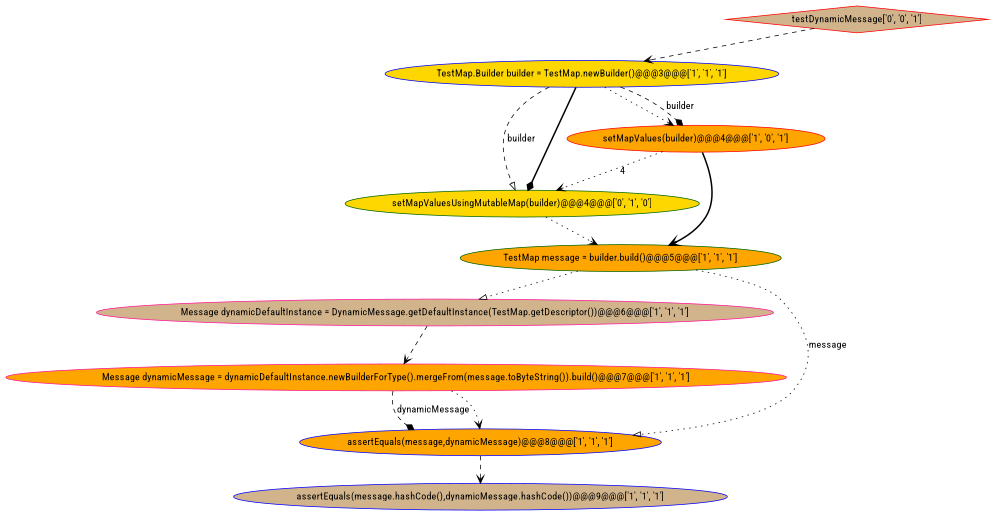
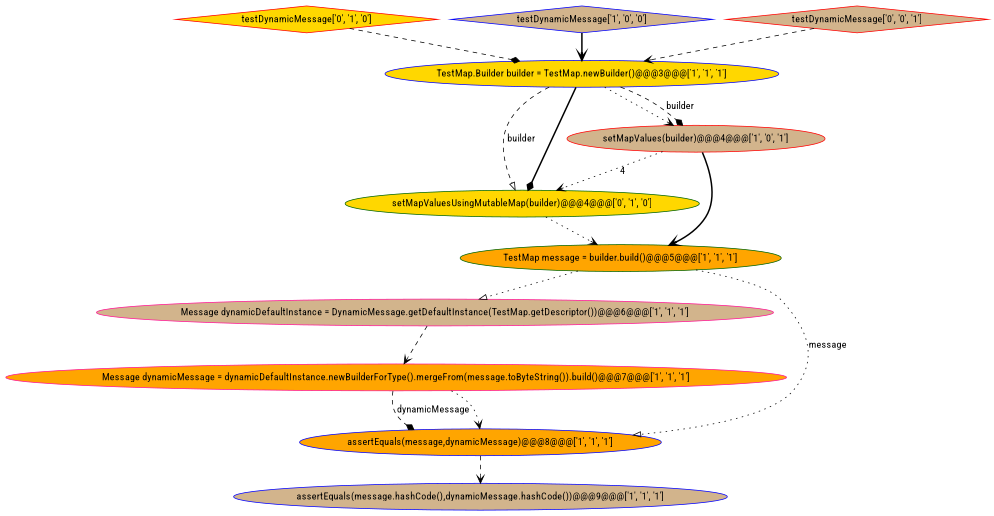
node "testDynamicMessage['0', '1', '0']": added
node "testDynamicMessage['1', '0', '0']": added
node "setMapValues(builder)@@@4@@@['1', '0', '1']": fillcolor orange -> tan
